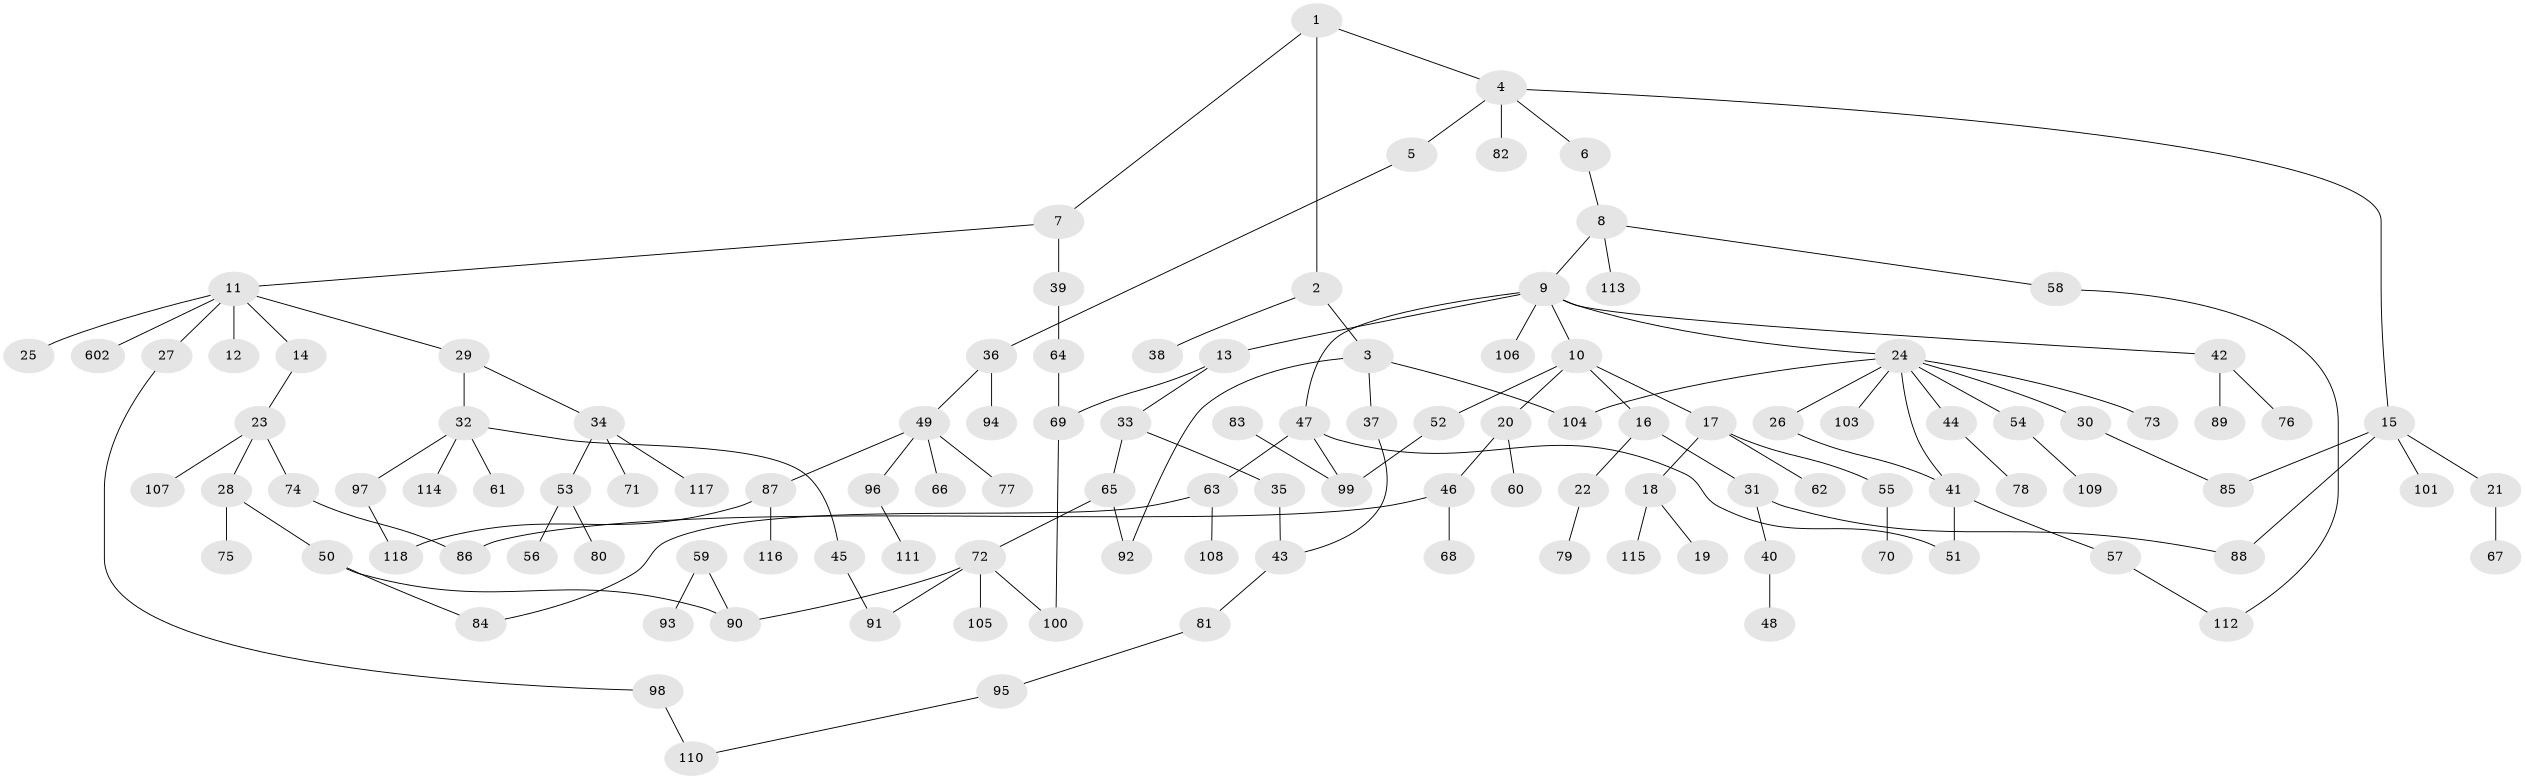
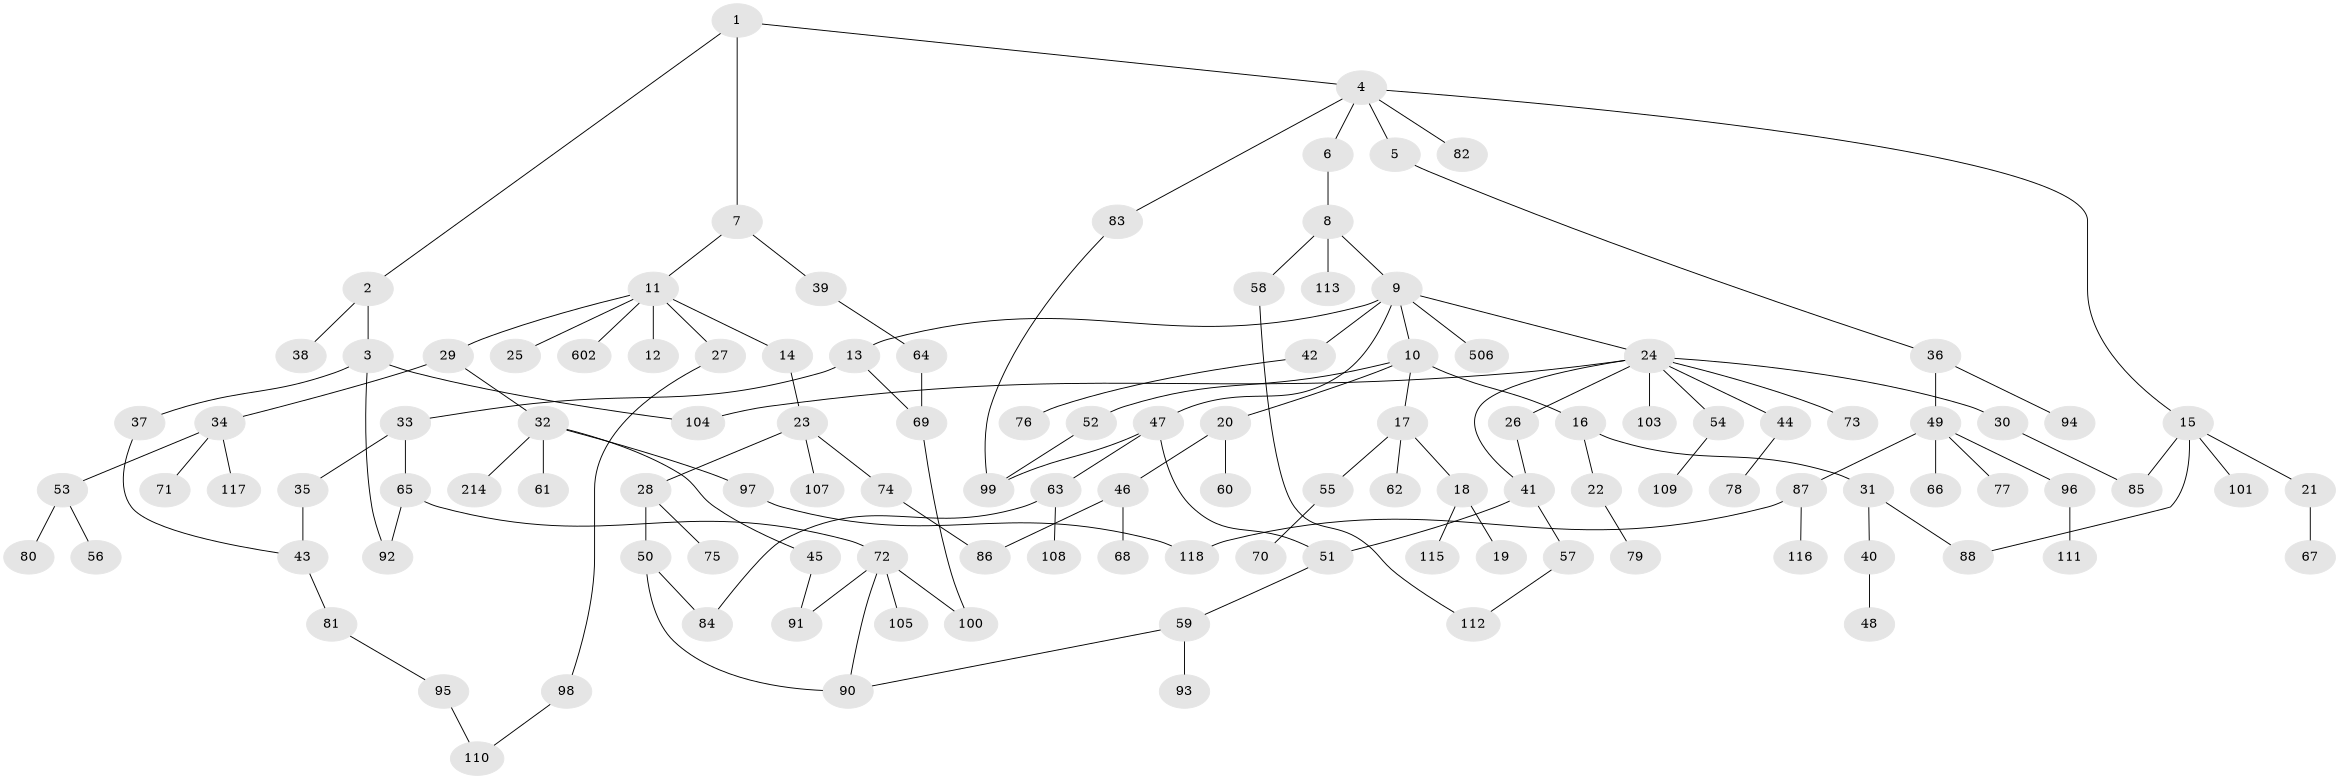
edge "4" -- "83": added
node "106": label "106" -> "506"
node "89": removed
node "114": label "114" -> "214"
edge "51" -- "59": added
